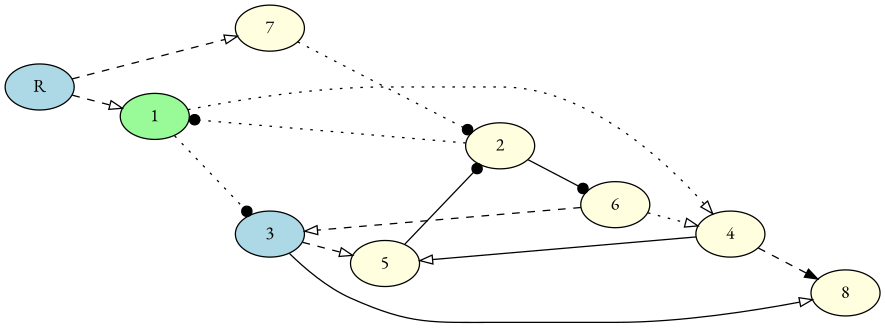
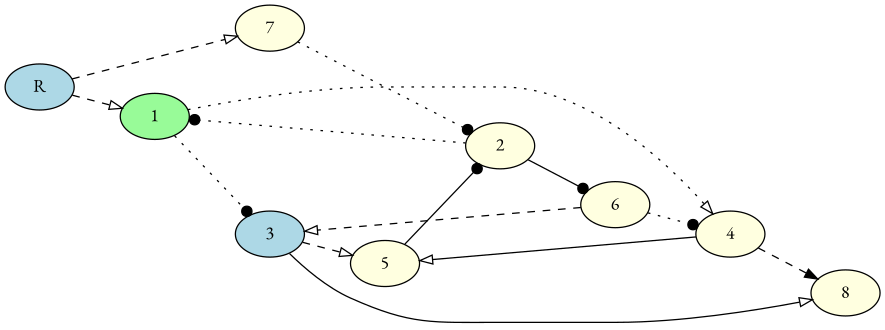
edge "6" -> "4": arrowhead onormal -> dot
